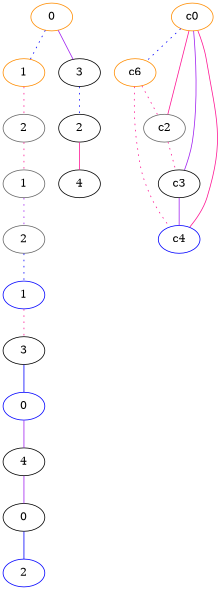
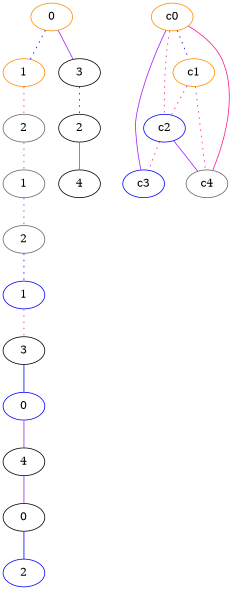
node "c6": label "c6" -> "c1"
edge "c0" -- "c2": style solid -> dotted
node "c2": color gray40 -> blue
node "c3": color black -> blue
edge "c3" -- "c4": now "c2" -- "c4"
node "c4": color blue -> gray40
